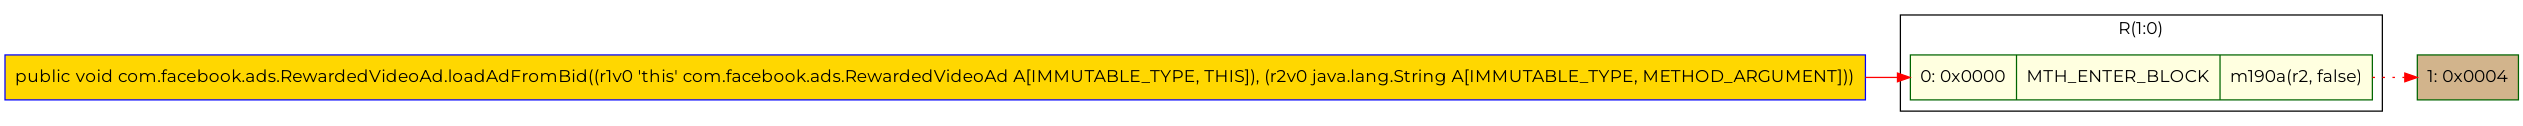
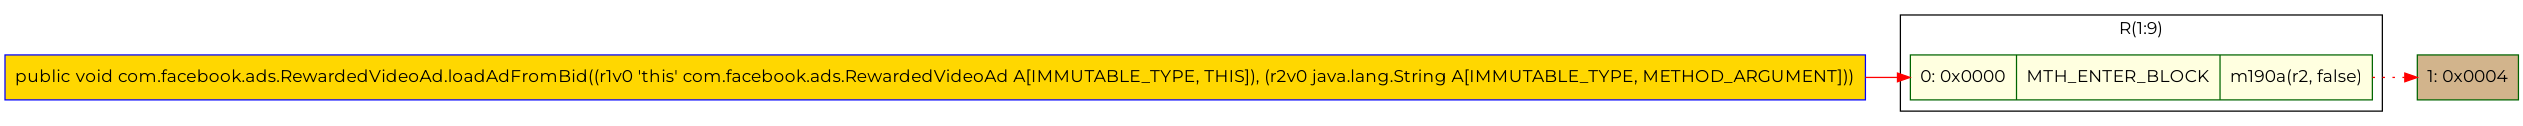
cluster "R(1:0)": label "R(1:0)" -> "R(1:9)"
